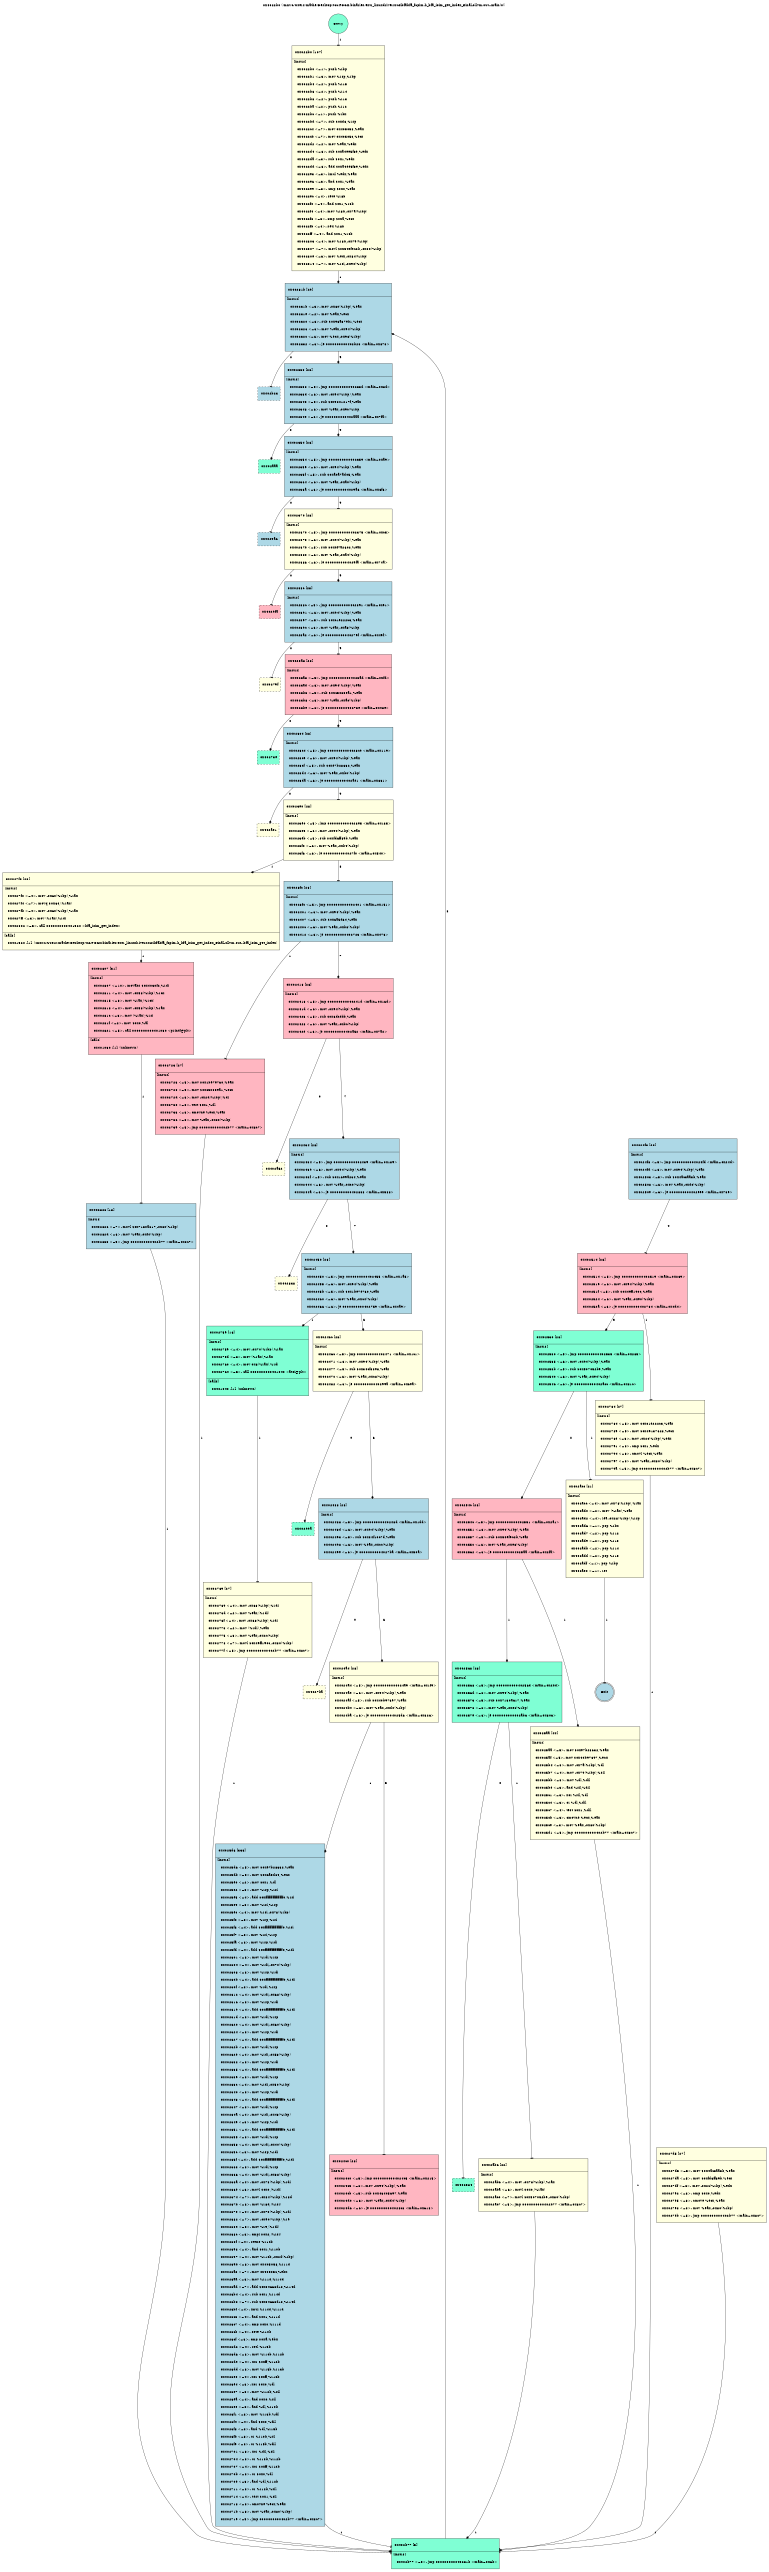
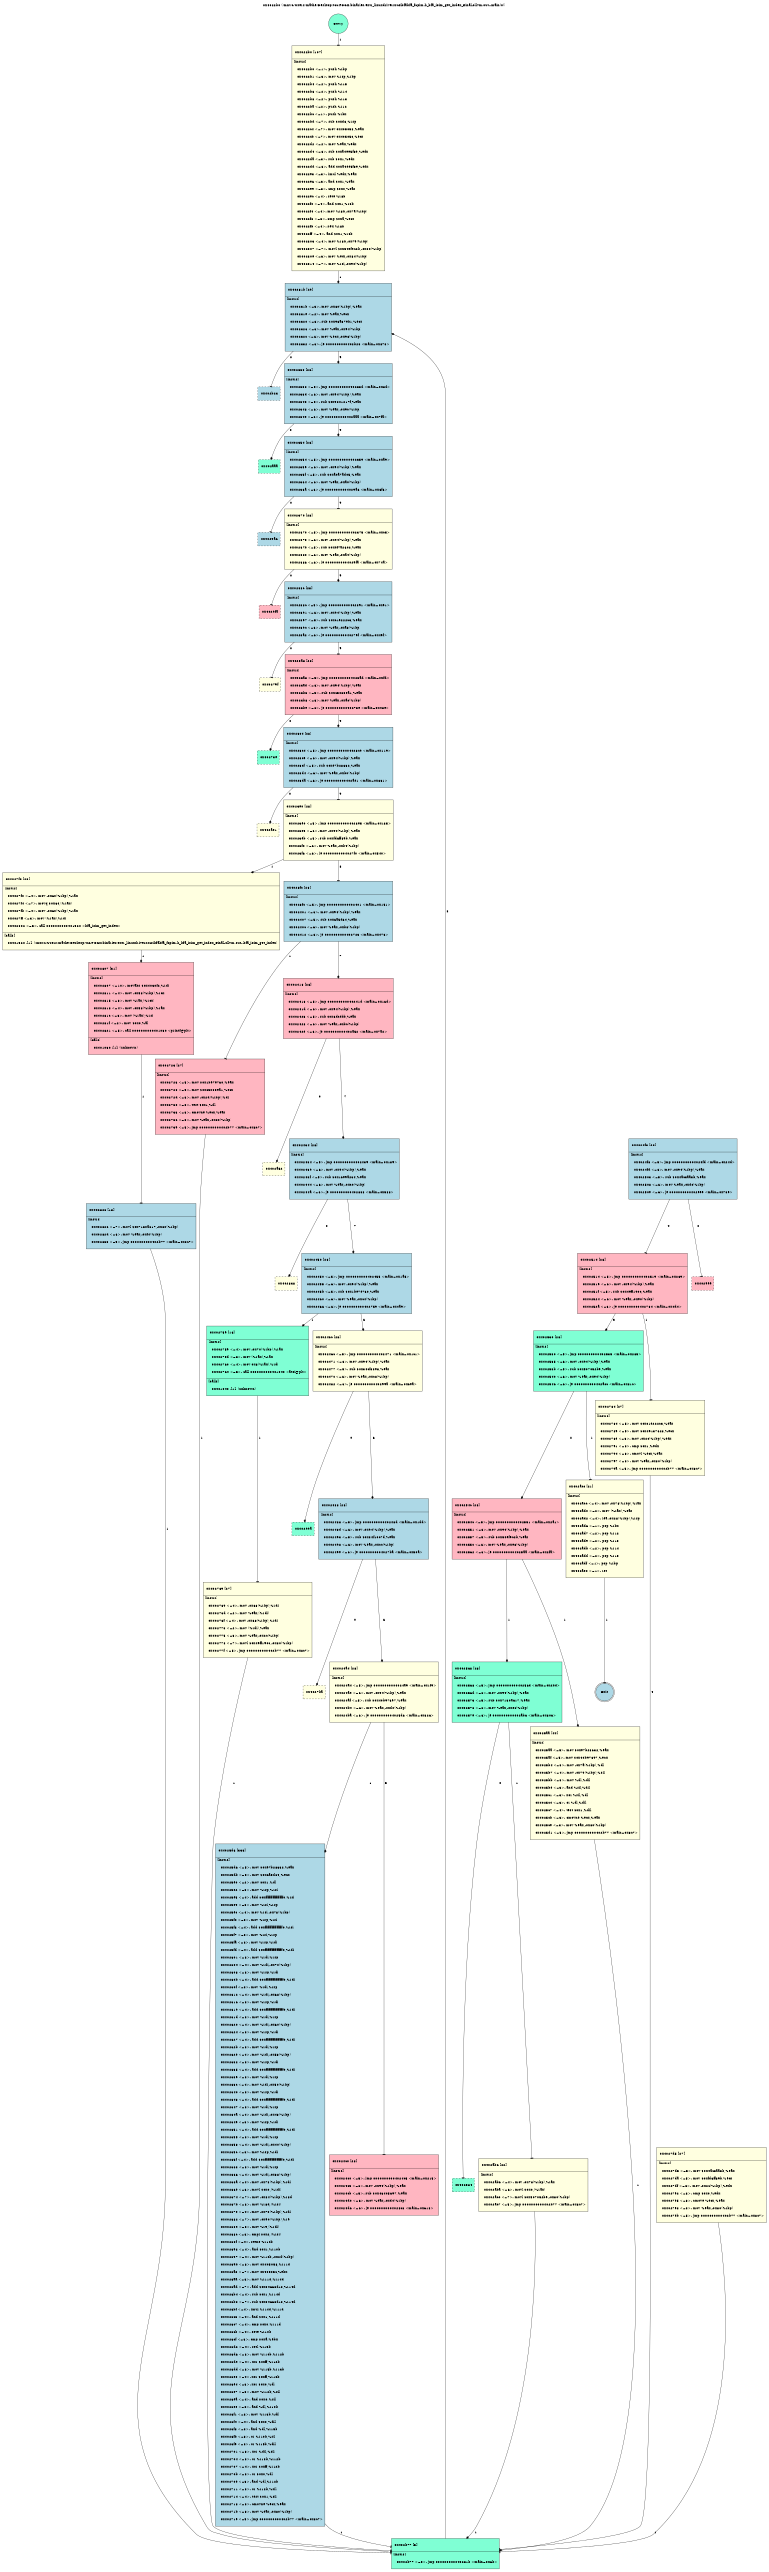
node "0x4029ee": added
edge "0x402784 [27]" -> "0x402b77 [5]": label " 1" -> " 4"
edge "0x402723 [27]" -> "0x402b77 [5]": arrowhead diamond -> tee
